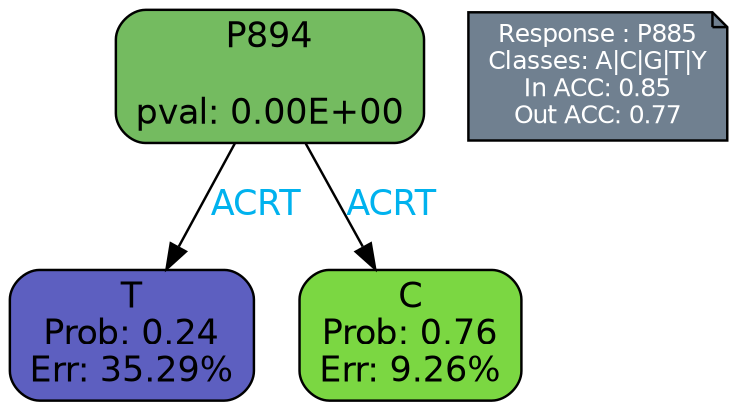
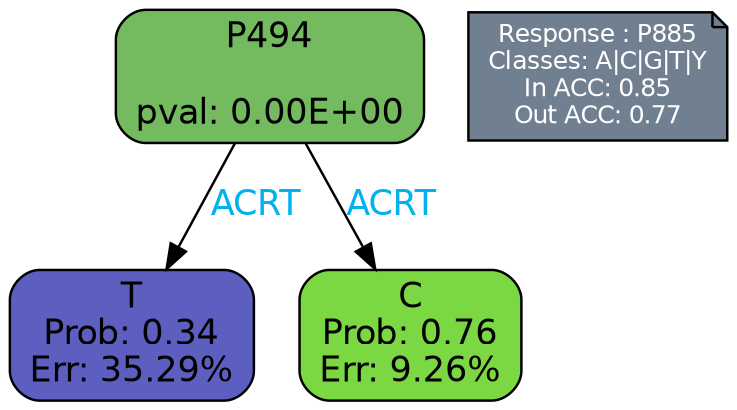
node "P894 pval: 0.00E+00": label "P894 pval: 0.00E+00" -> "P494 pval: 0.00E+00"
node "T Prob: 0.24 Err: 35.29%": label "T Prob: 0.24 Err: 35.29%" -> "T Prob: 0.34 Err: 35.29%"
